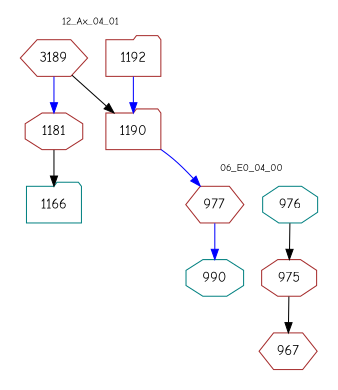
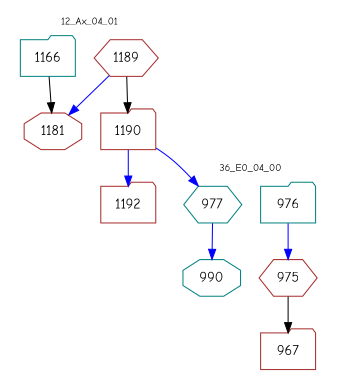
node "3189": label "3189" -> "1189"
edge "1192" -> "1190": reversed
edge "1181" -> "1166": reversed
cluster "06_E0_04_00": label "06_E0_04_00" -> "36_E0_04_00"
node "977": color brown -> teal
node "976": shape octagon -> folder
edge "976" -> "975": color black -> blue
node "975": shape octagon -> hexagon
node "967": shape hexagon -> folder
